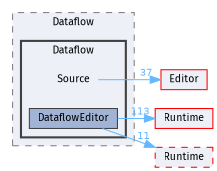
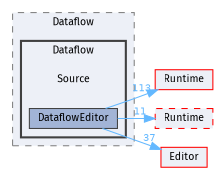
edge "Source" -> "Editor": now "DataflowEditor" -> "Editor"
